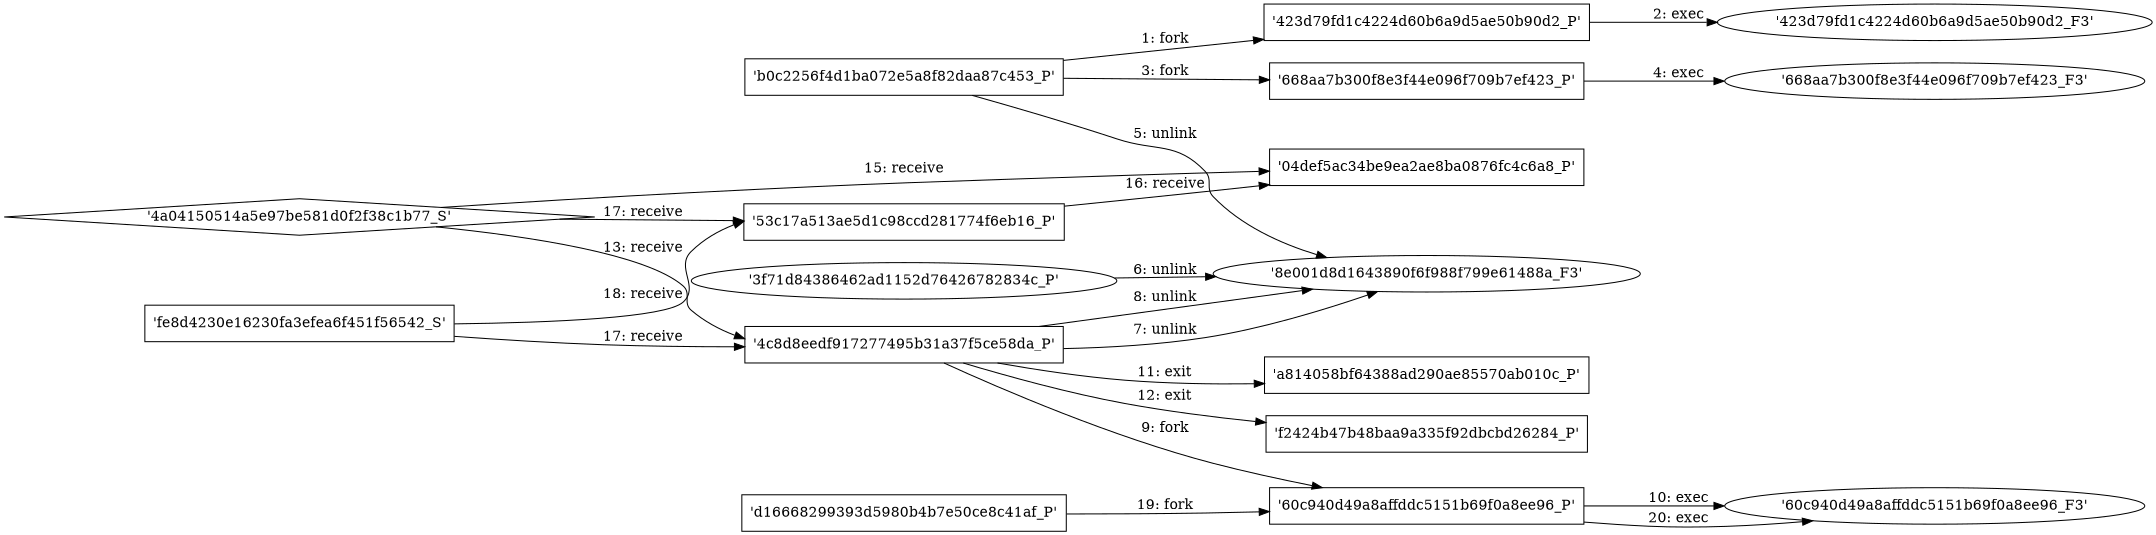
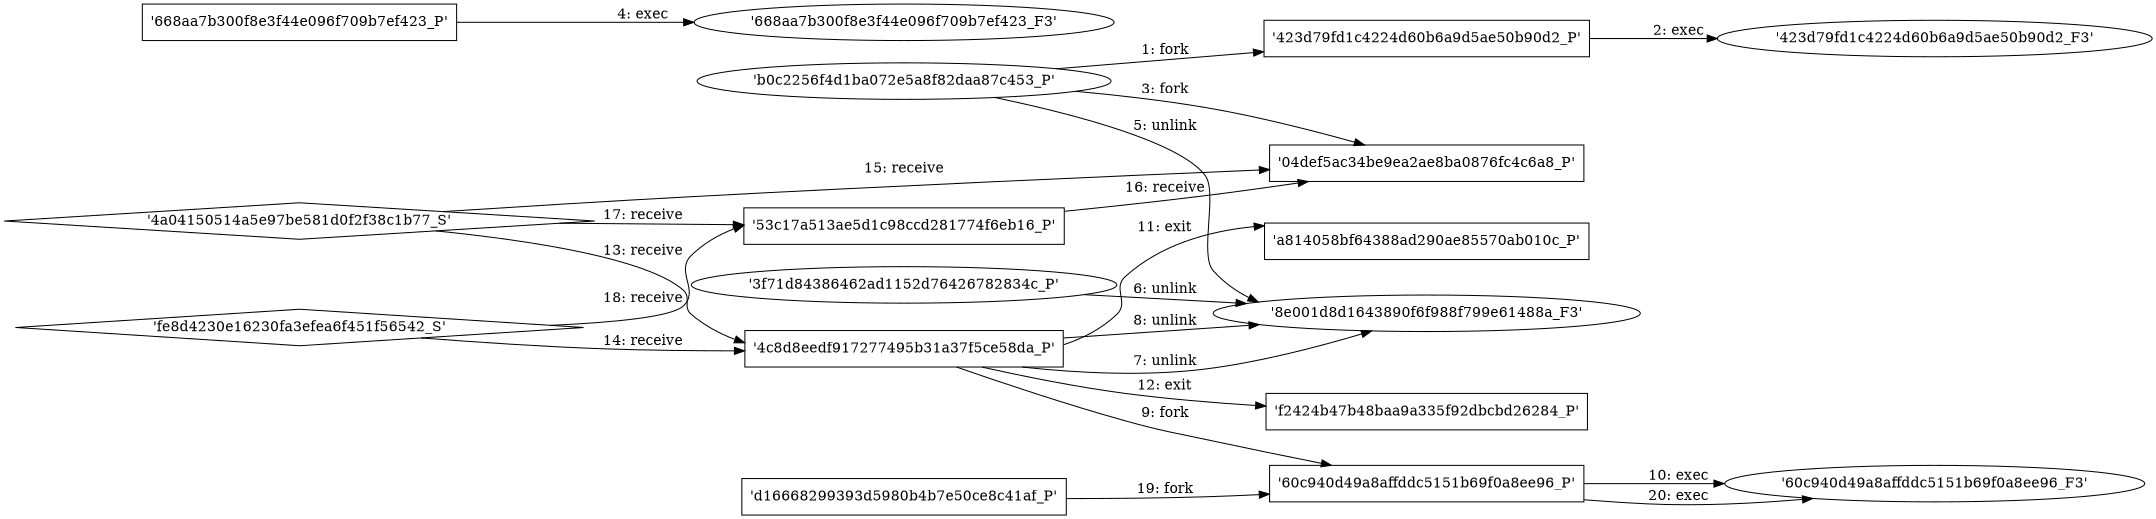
node "'b0c2256f4d1ba072e5a8f82daa87c453_P'": shape box -> ellipse
edge "'b0c2256f4d1ba072e5a8f82daa87c453_P'" -> "'668aa7b300f8e3f44e096f709b7ef423_P'": now "'b0c2256f4d1ba072e5a8f82daa87c453_P'" -> "'04def5ac34be9ea2ae8ba0876fc4c6a8_P'"
node "'fe8d4230e16230fa3efea6f451f56542_S'": shape box -> diamond
edge "'fe8d4230e16230fa3efea6f451f56542_S'" -> "'4c8d8eedf917277495b31a37f5ce58da_P'": label "17: receive" -> "14: receive"
